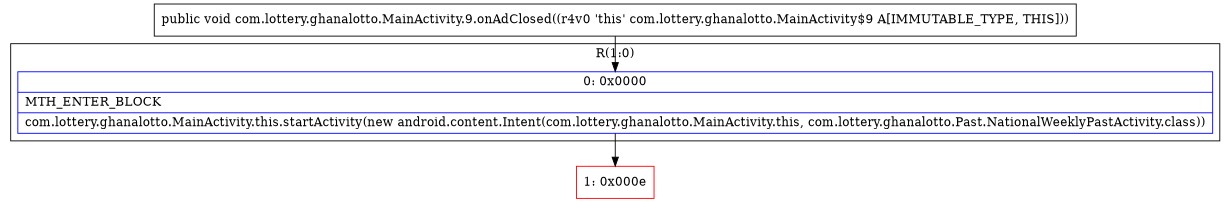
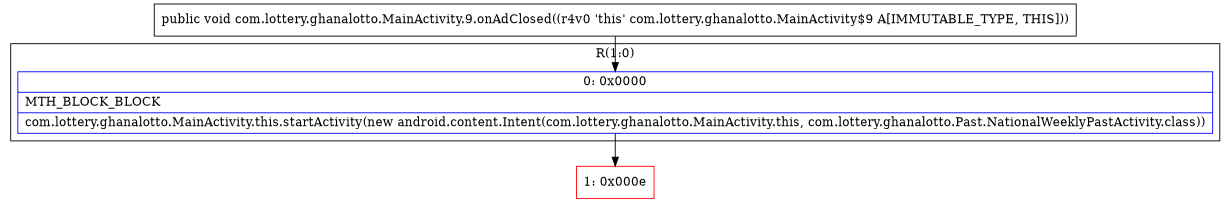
node "0: 0x0000": text "MTH_ENTER_BLOCK" -> "MTH_BLOCK_BLOCK"
